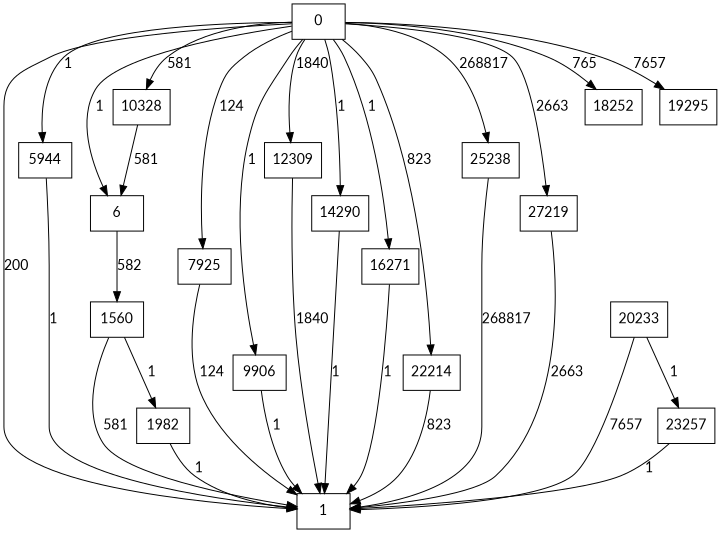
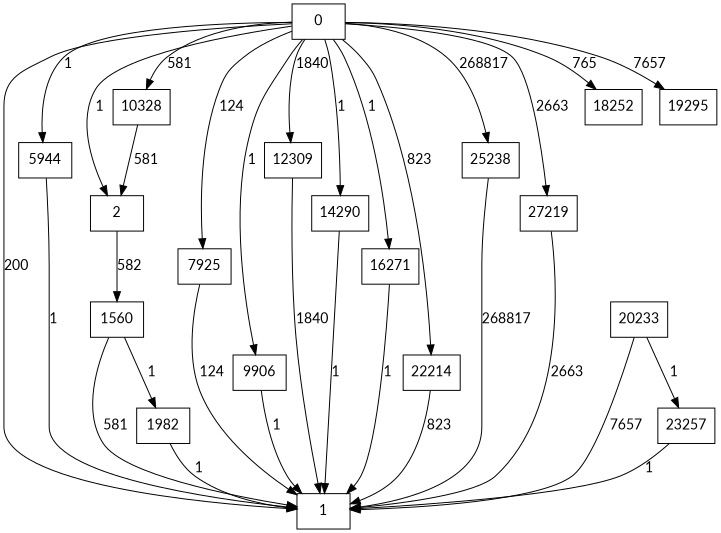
node "6": label "6" -> "2"
